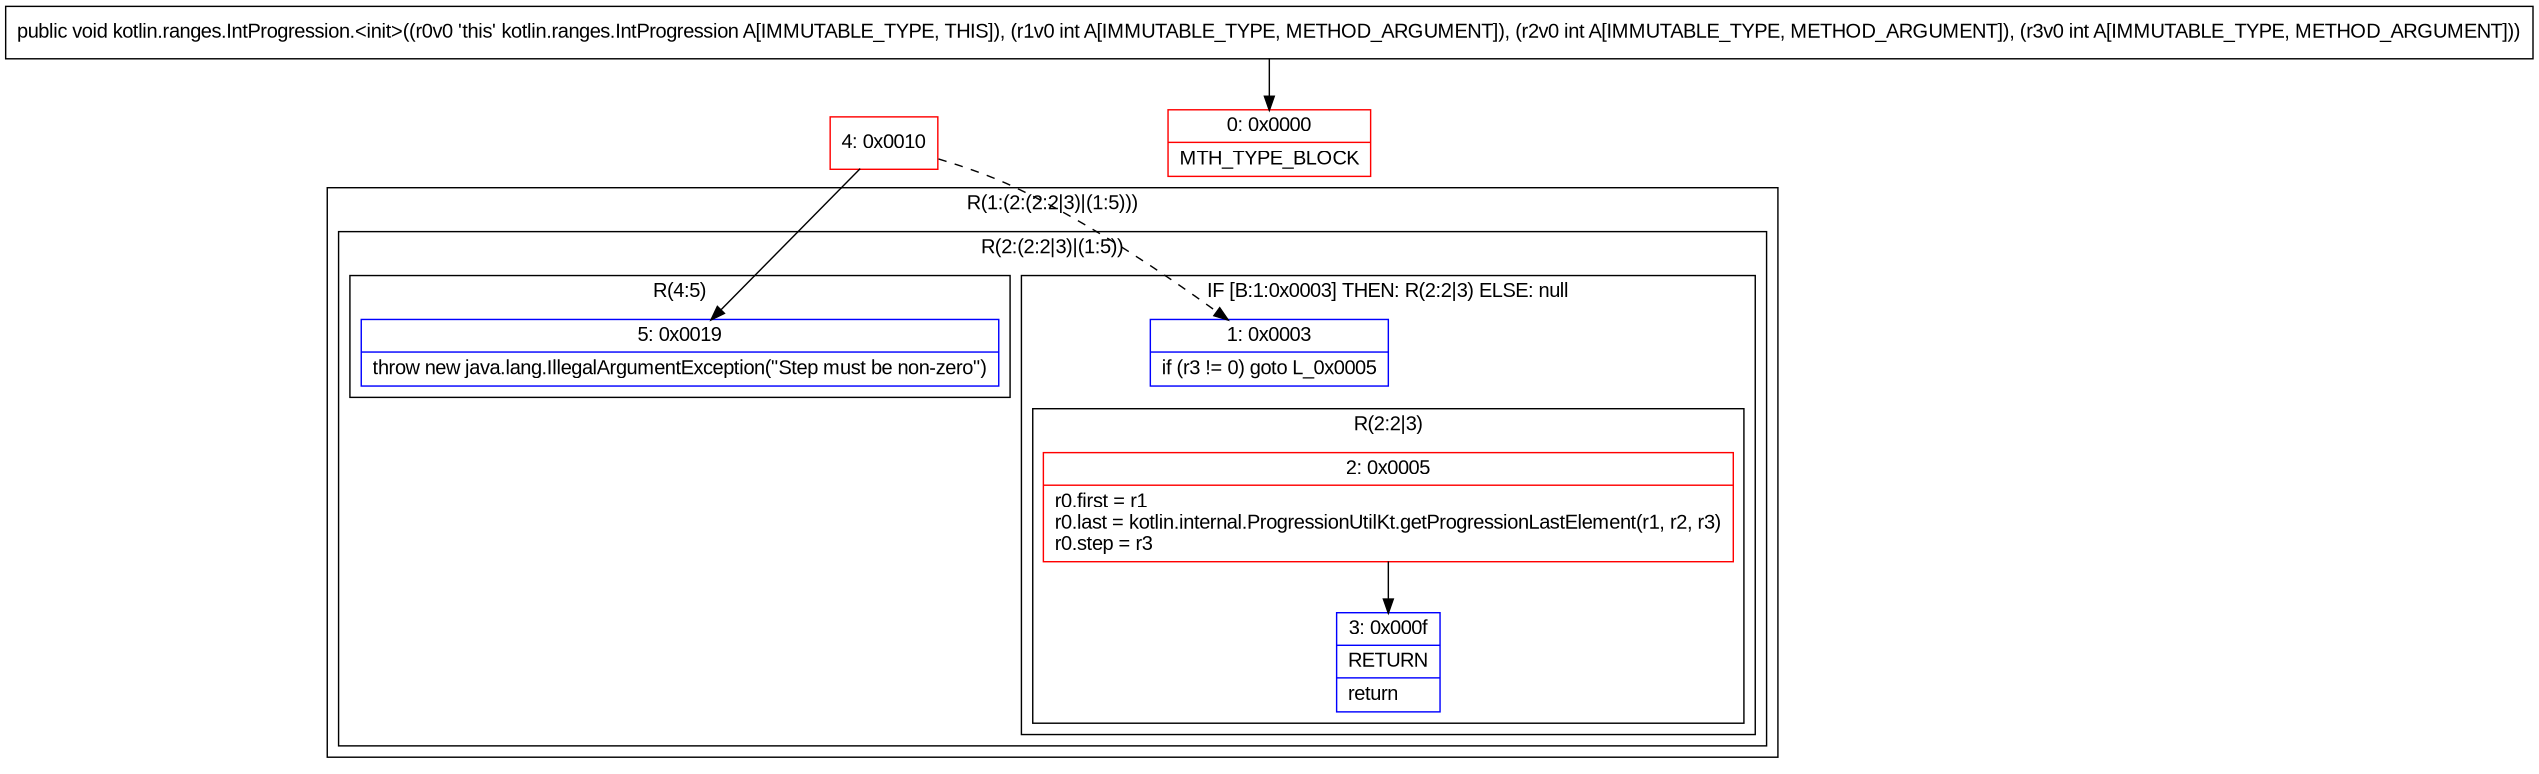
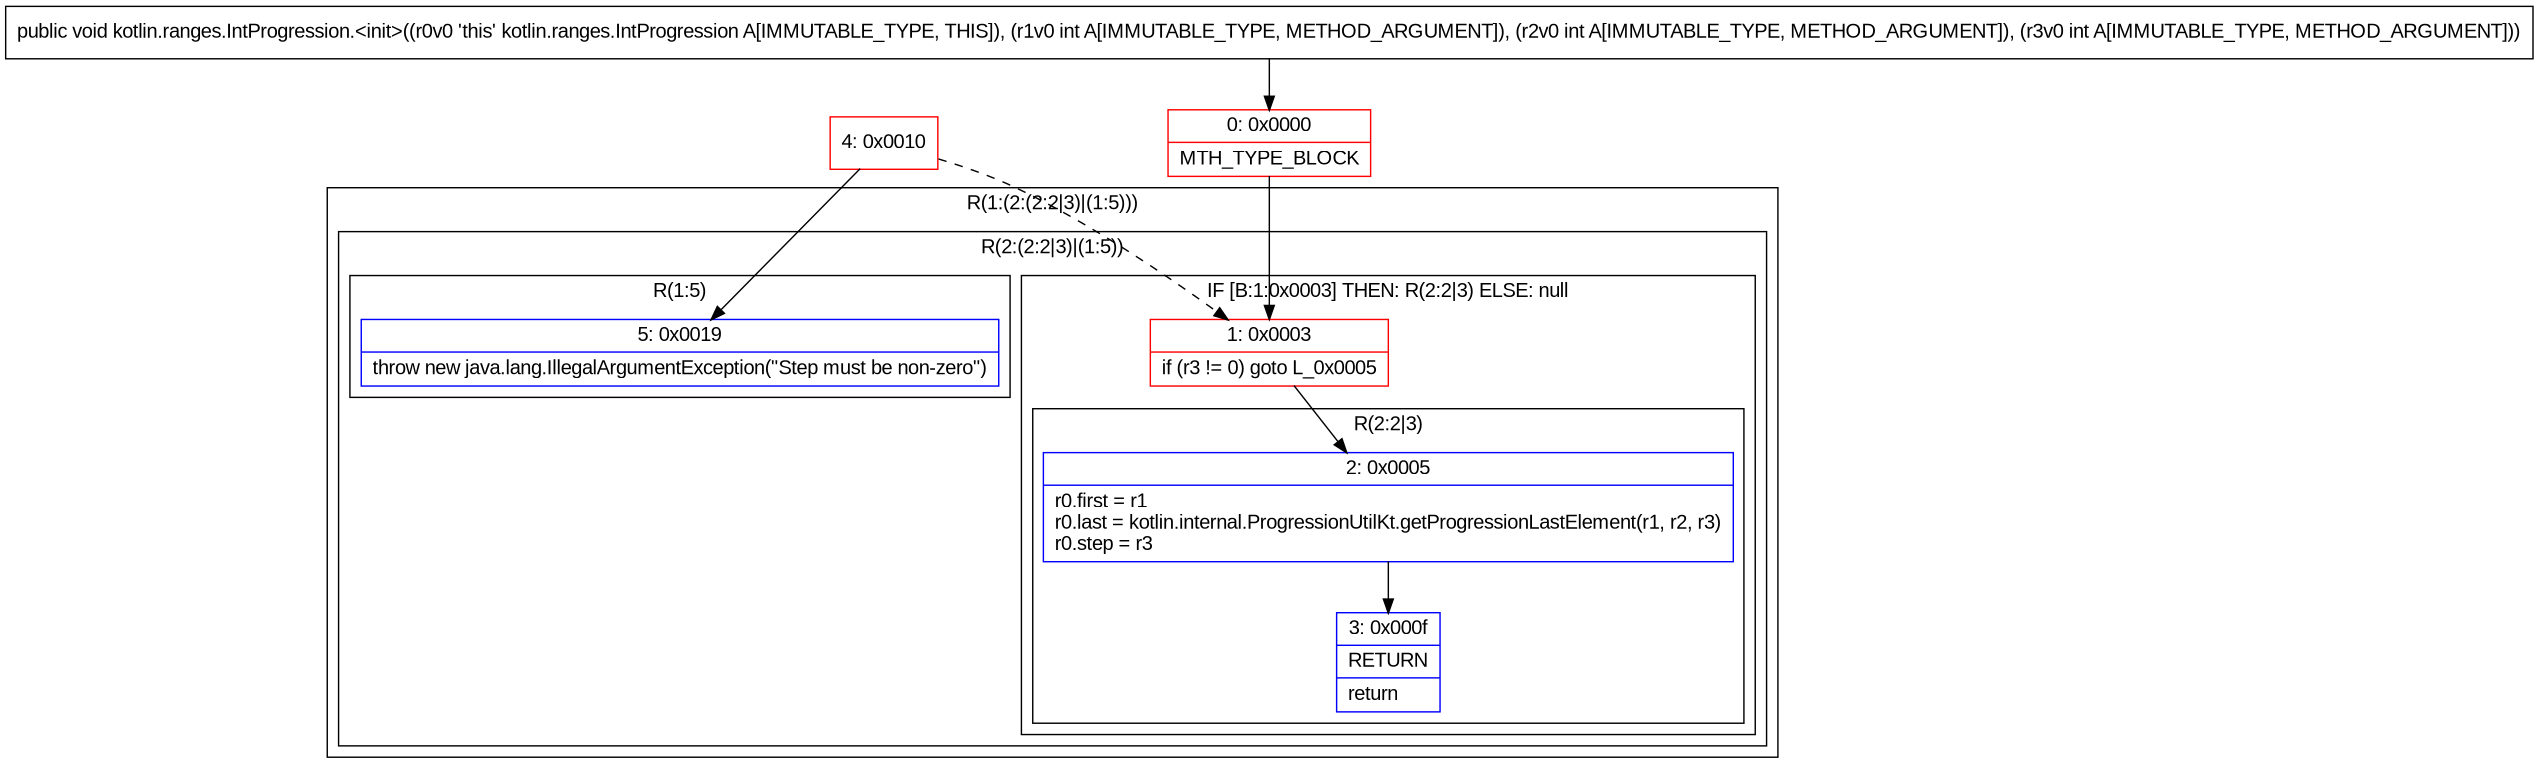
edge "0: 0x0000" -> "1: 0x0003": added
cluster "R(4:5)": label "R(4:5)" -> "R(1:5)"
node "1: 0x0003": color blue -> red
edge "1: 0x0003" -> "2: 0x0005": added
node "2: 0x0005": color red -> blue
